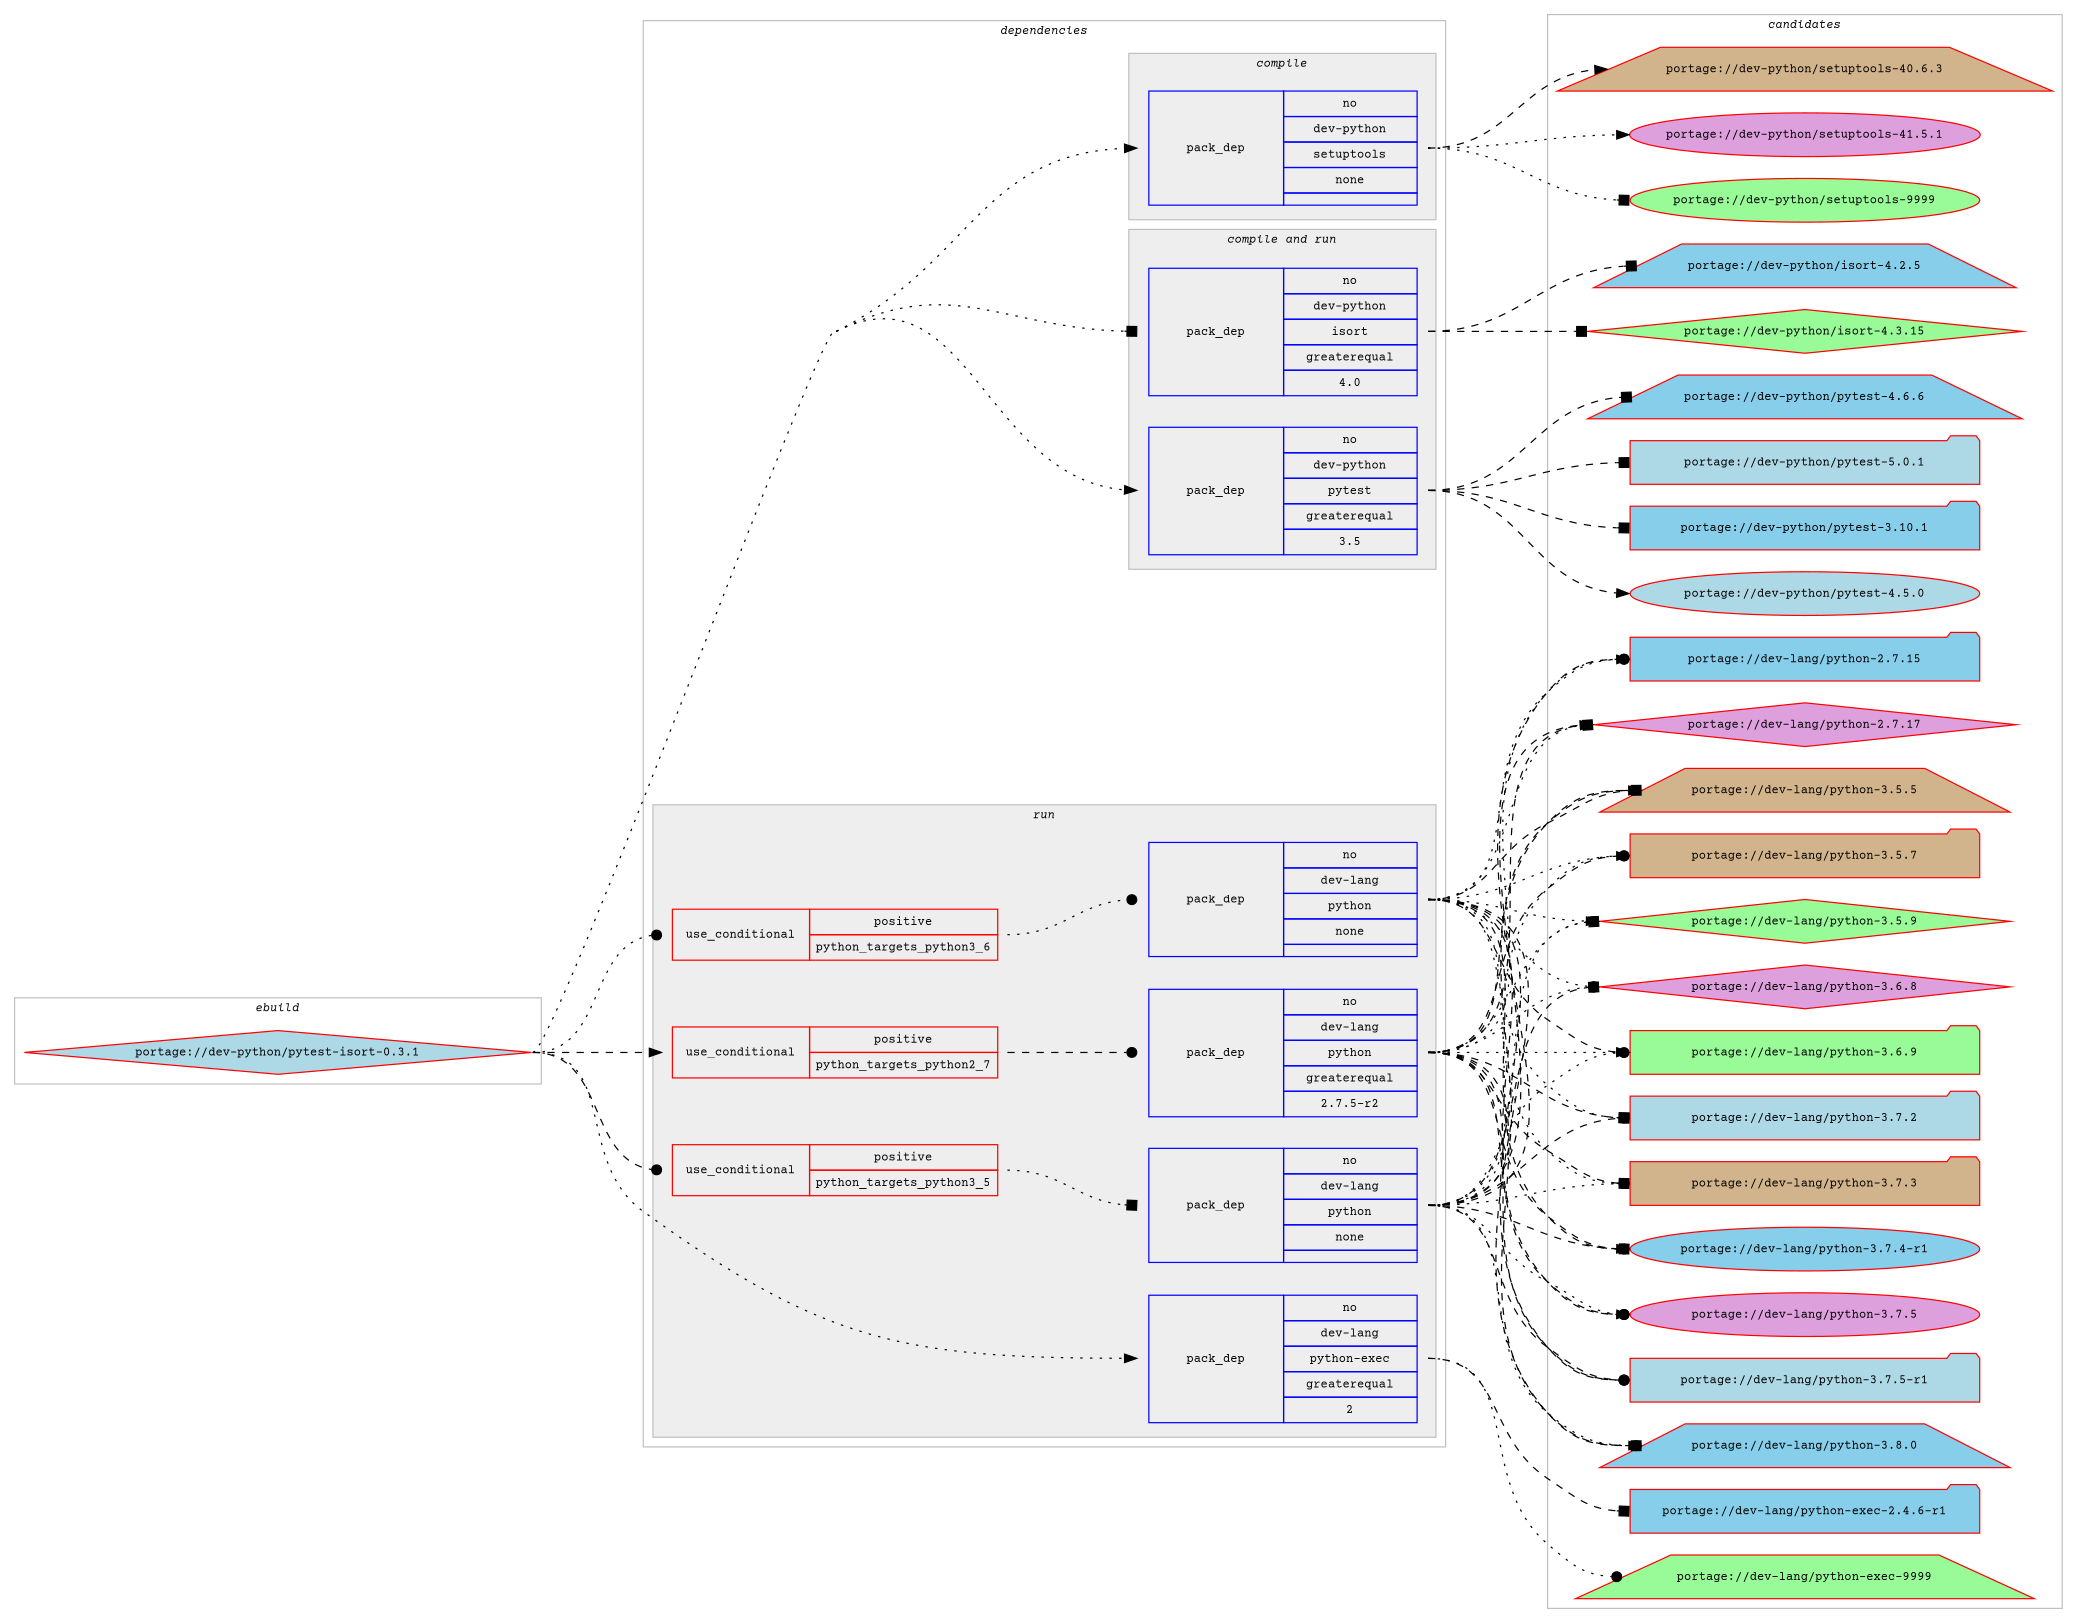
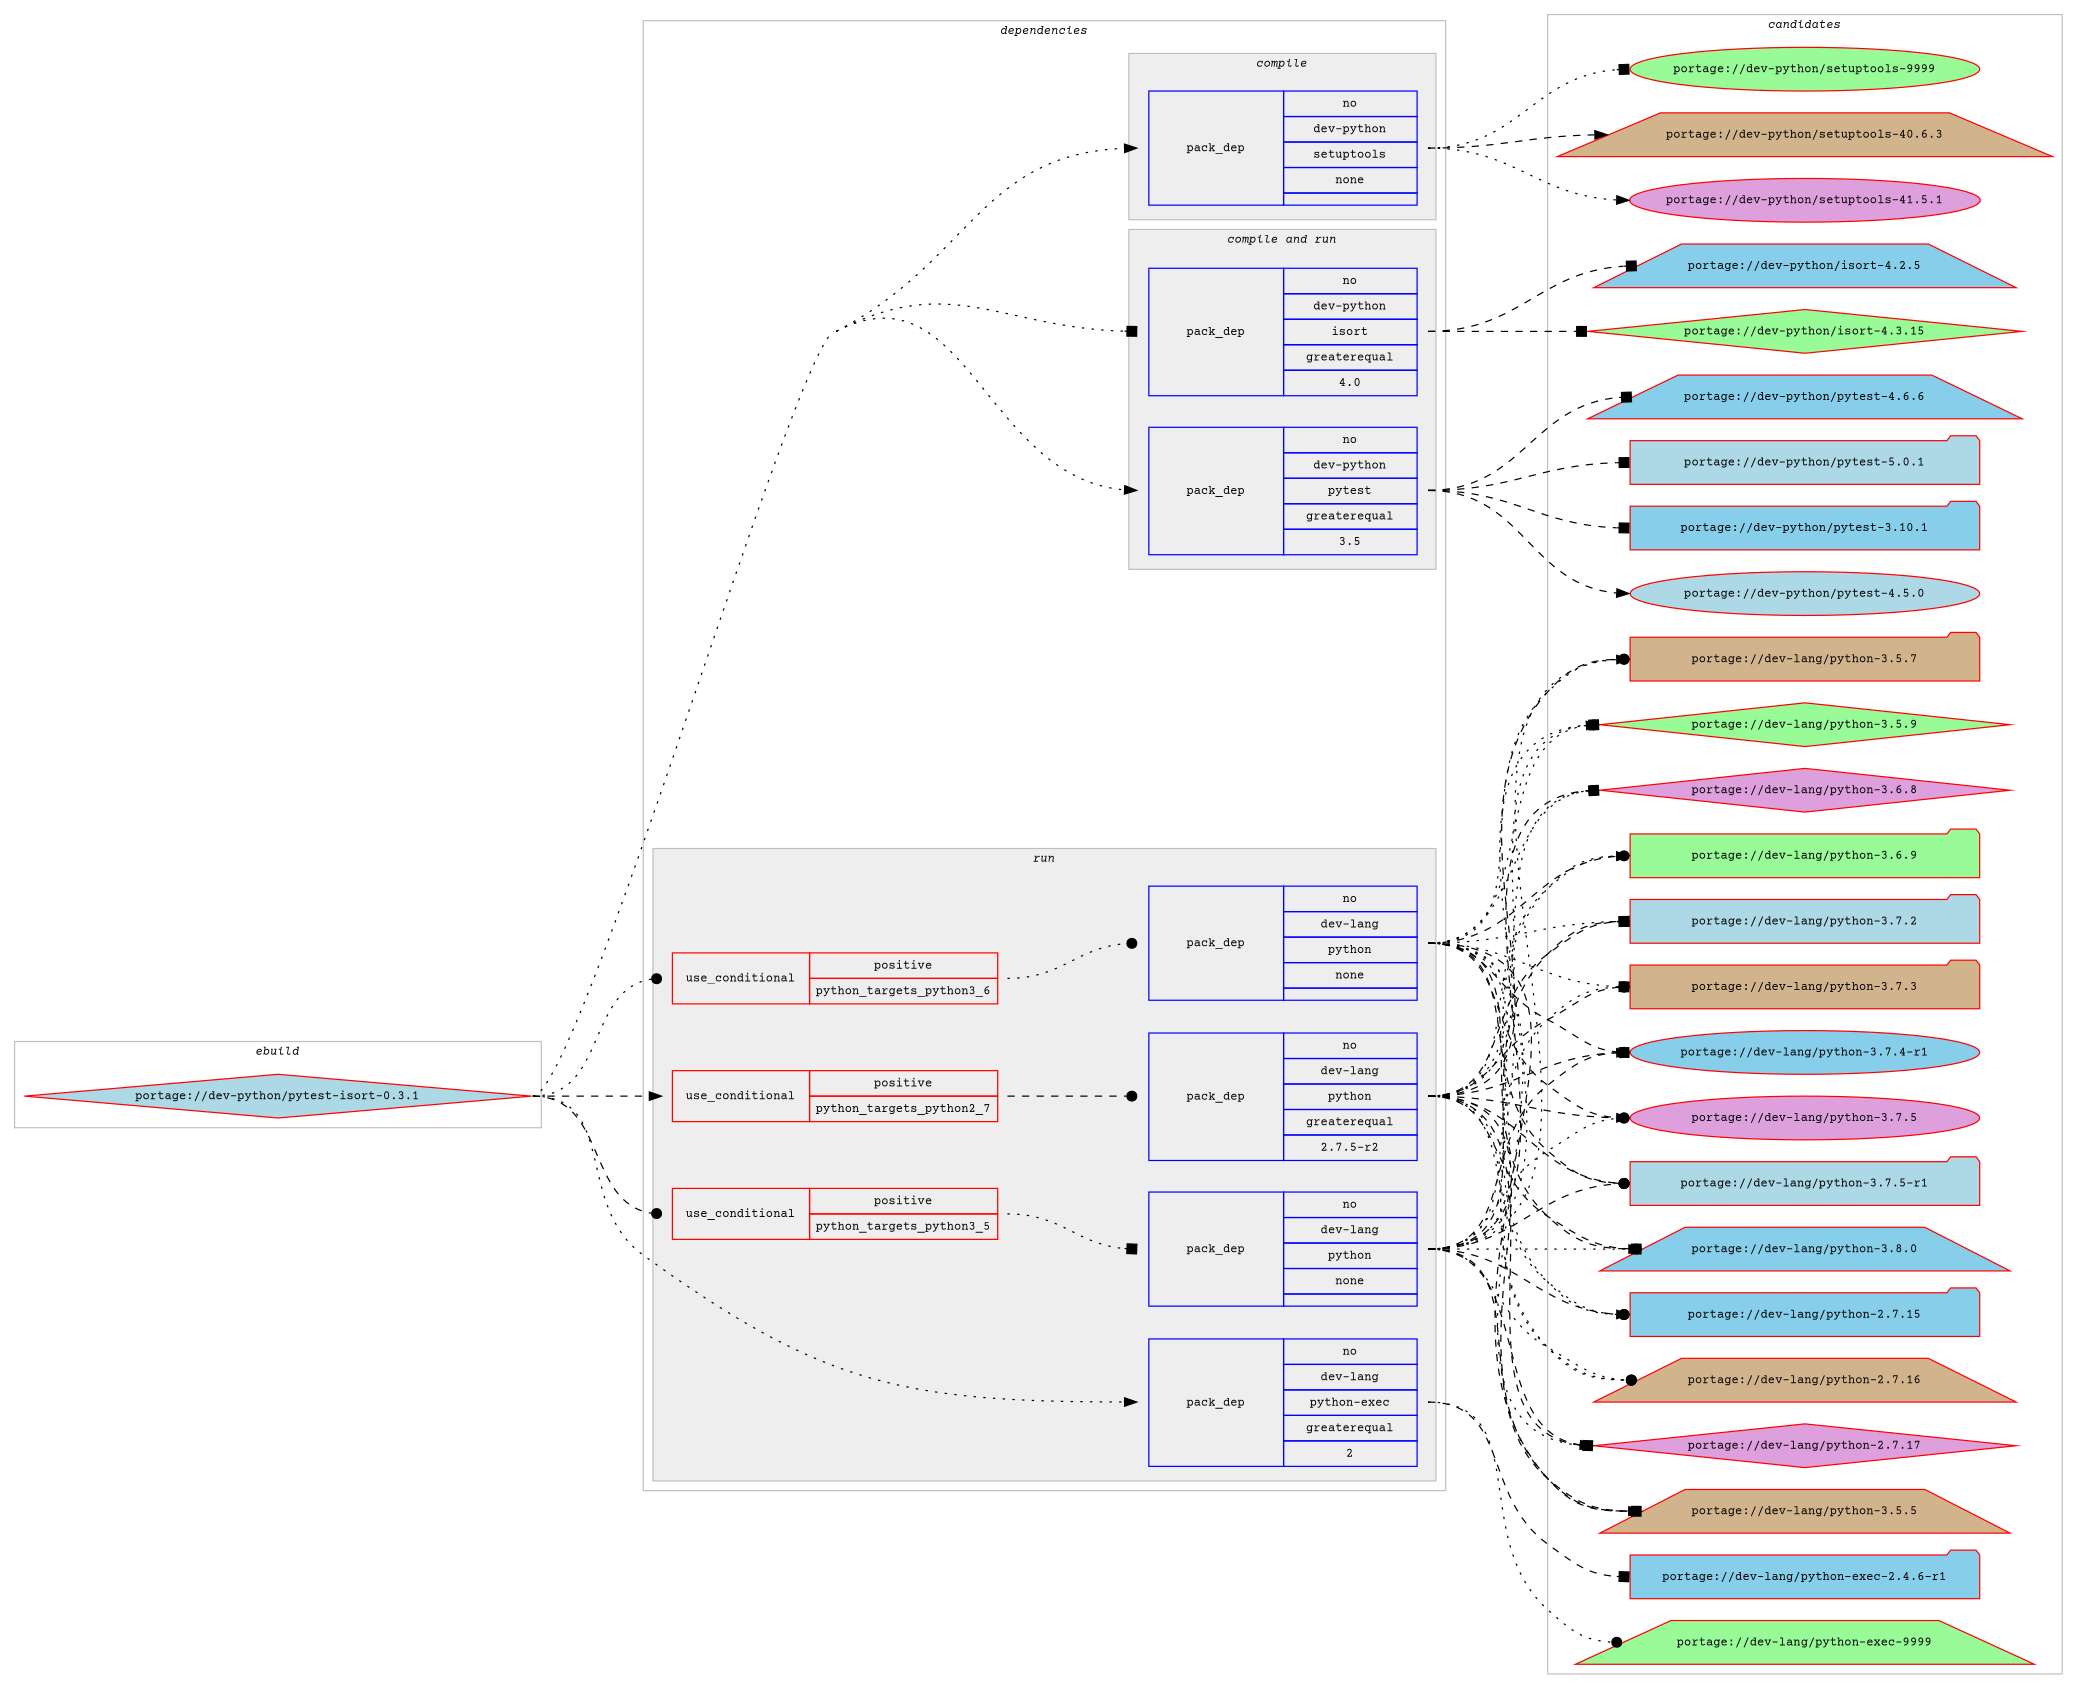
node "portage://dev-lang/python-2.7.16": added
